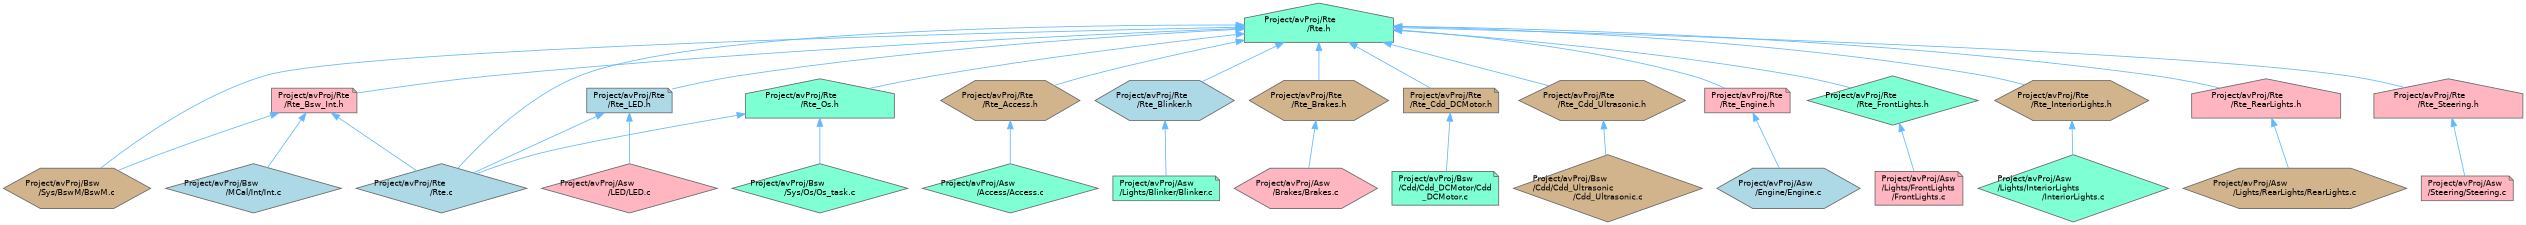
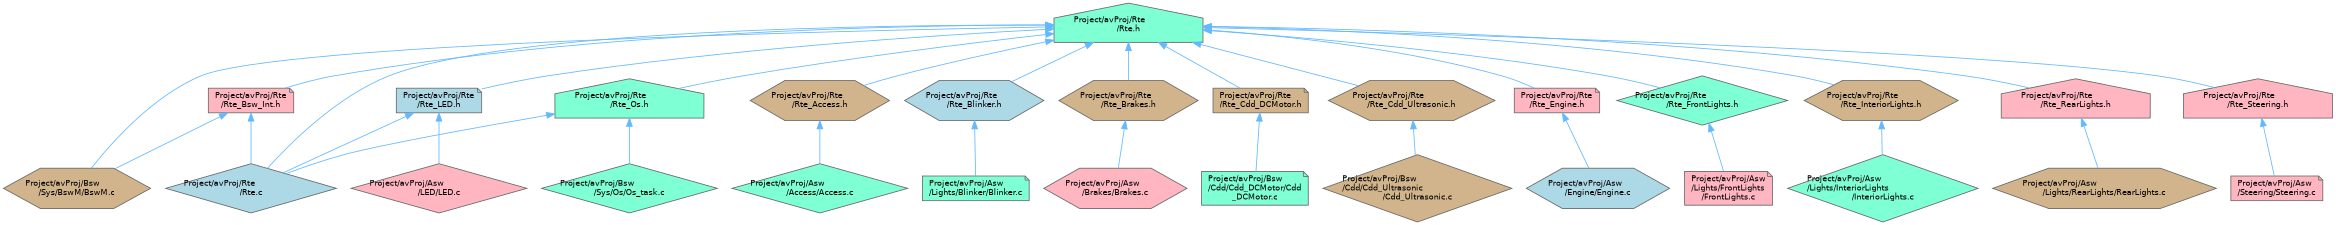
node "Project/avProj/Bsw /MCal/Int/Int.c": removed
